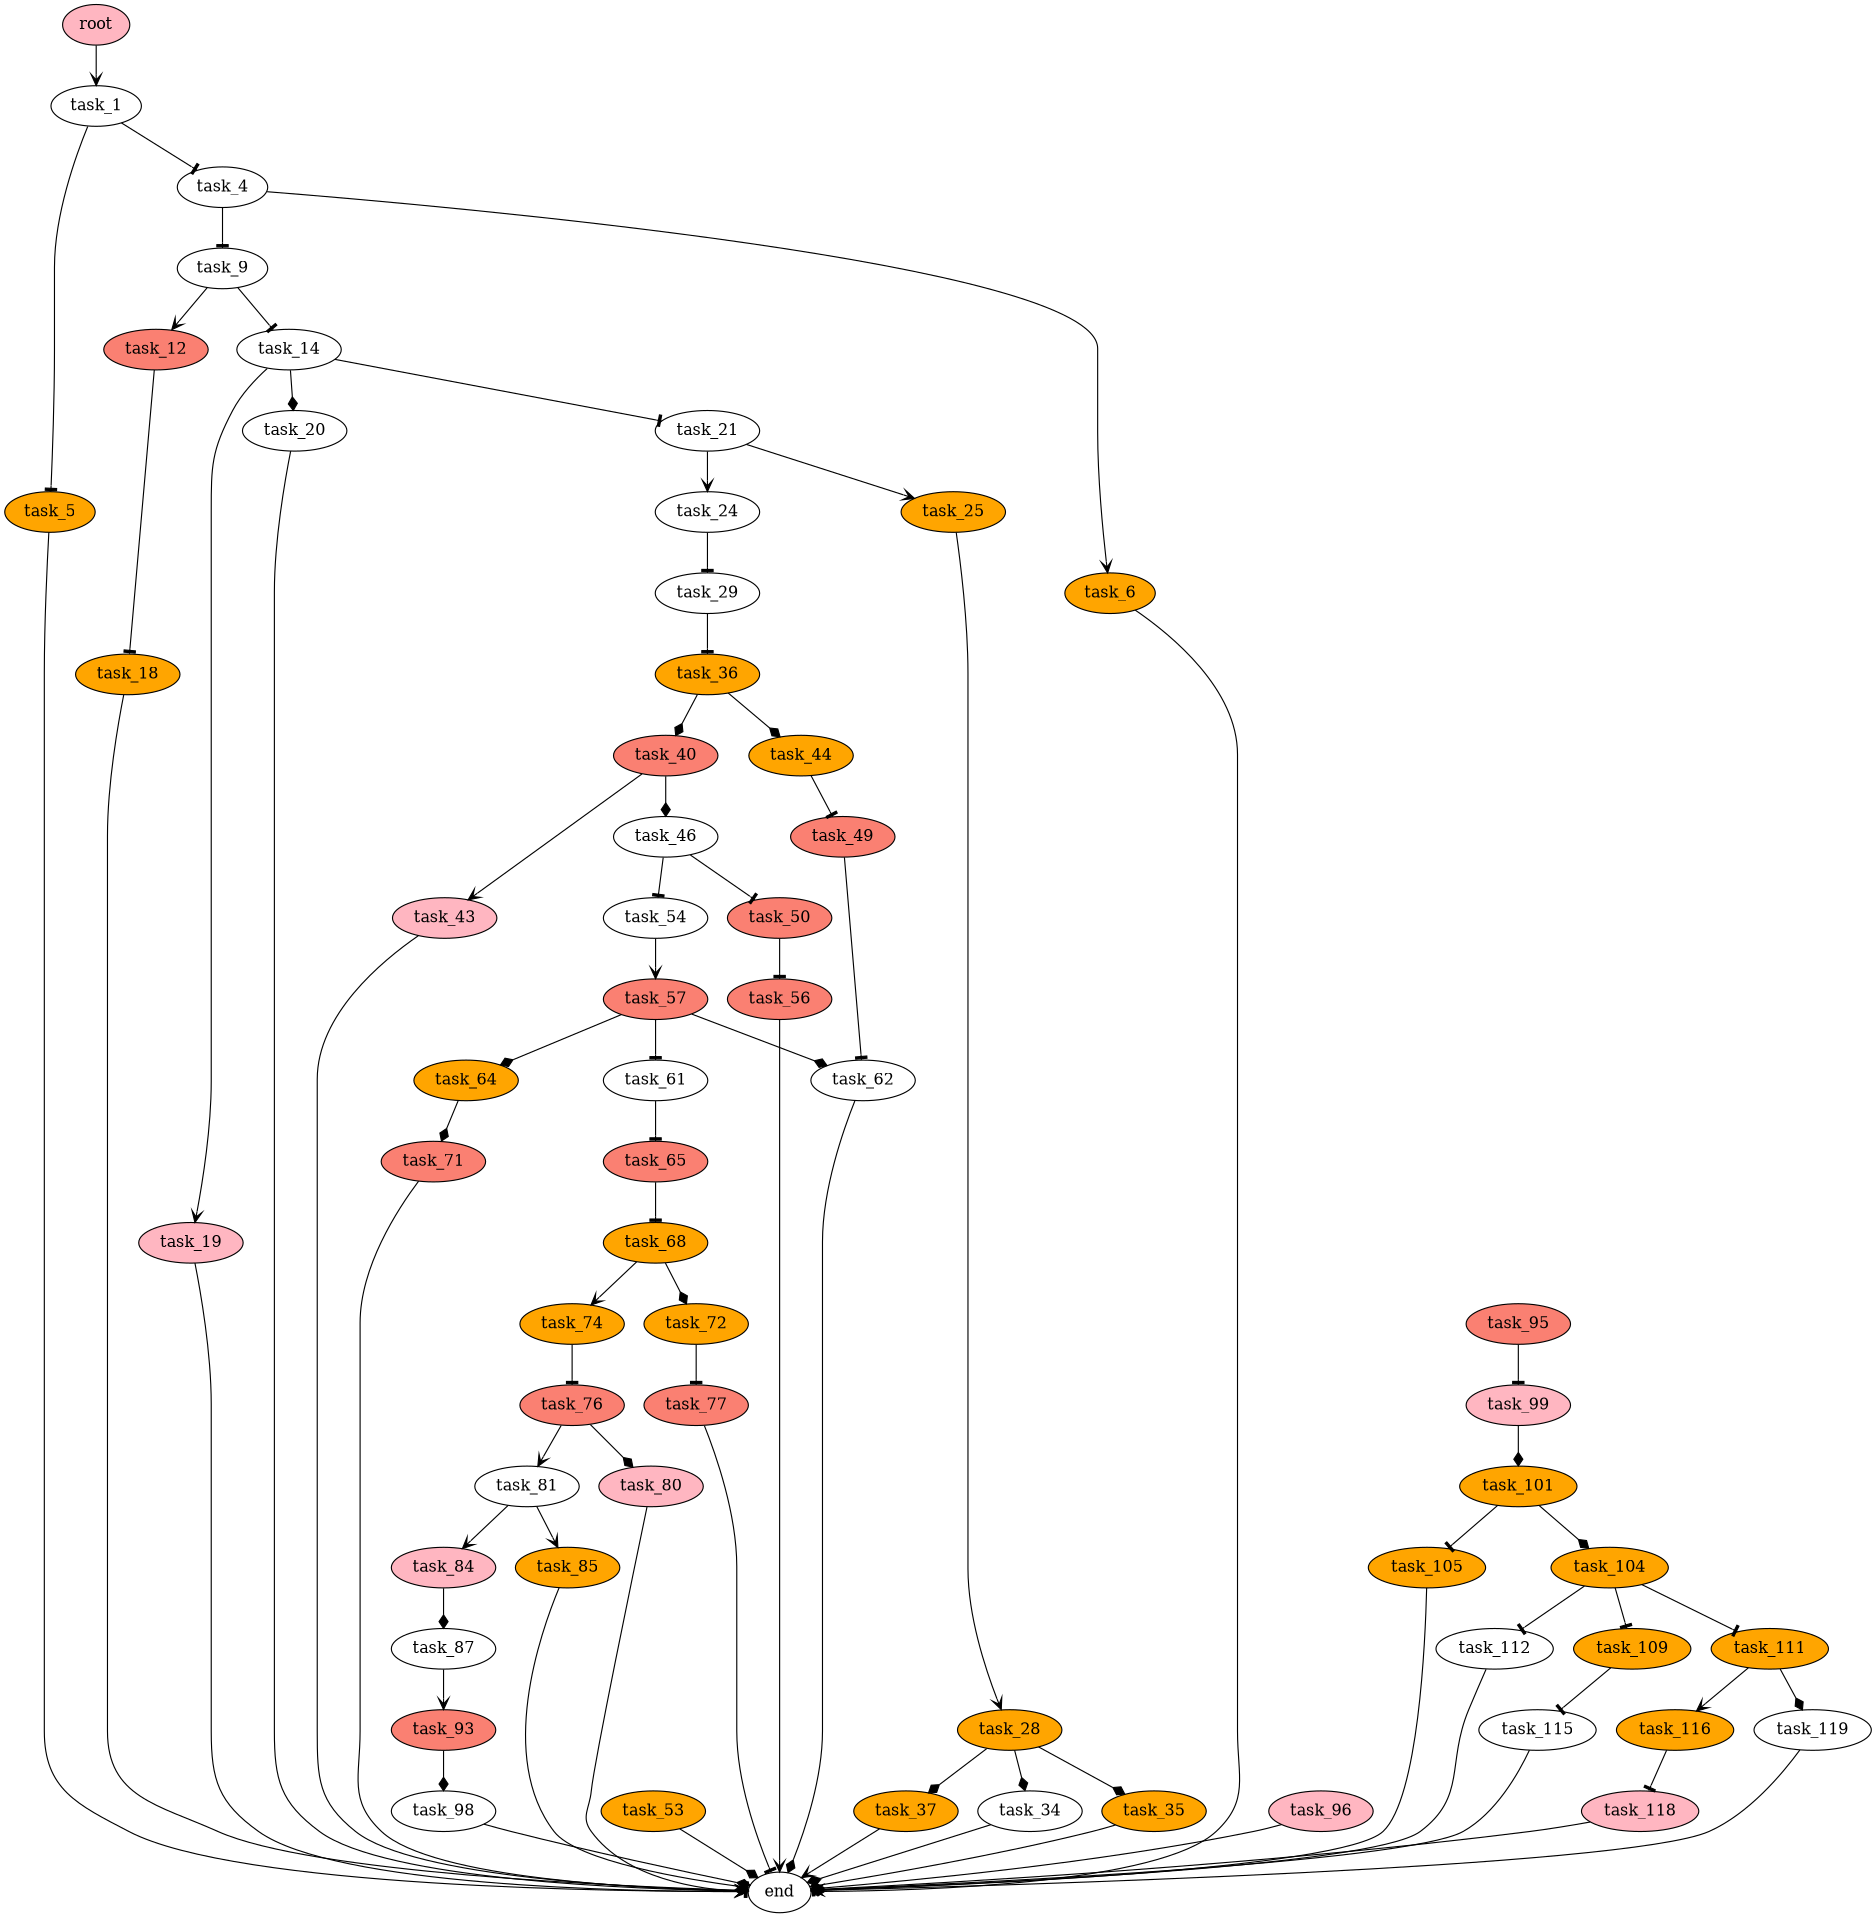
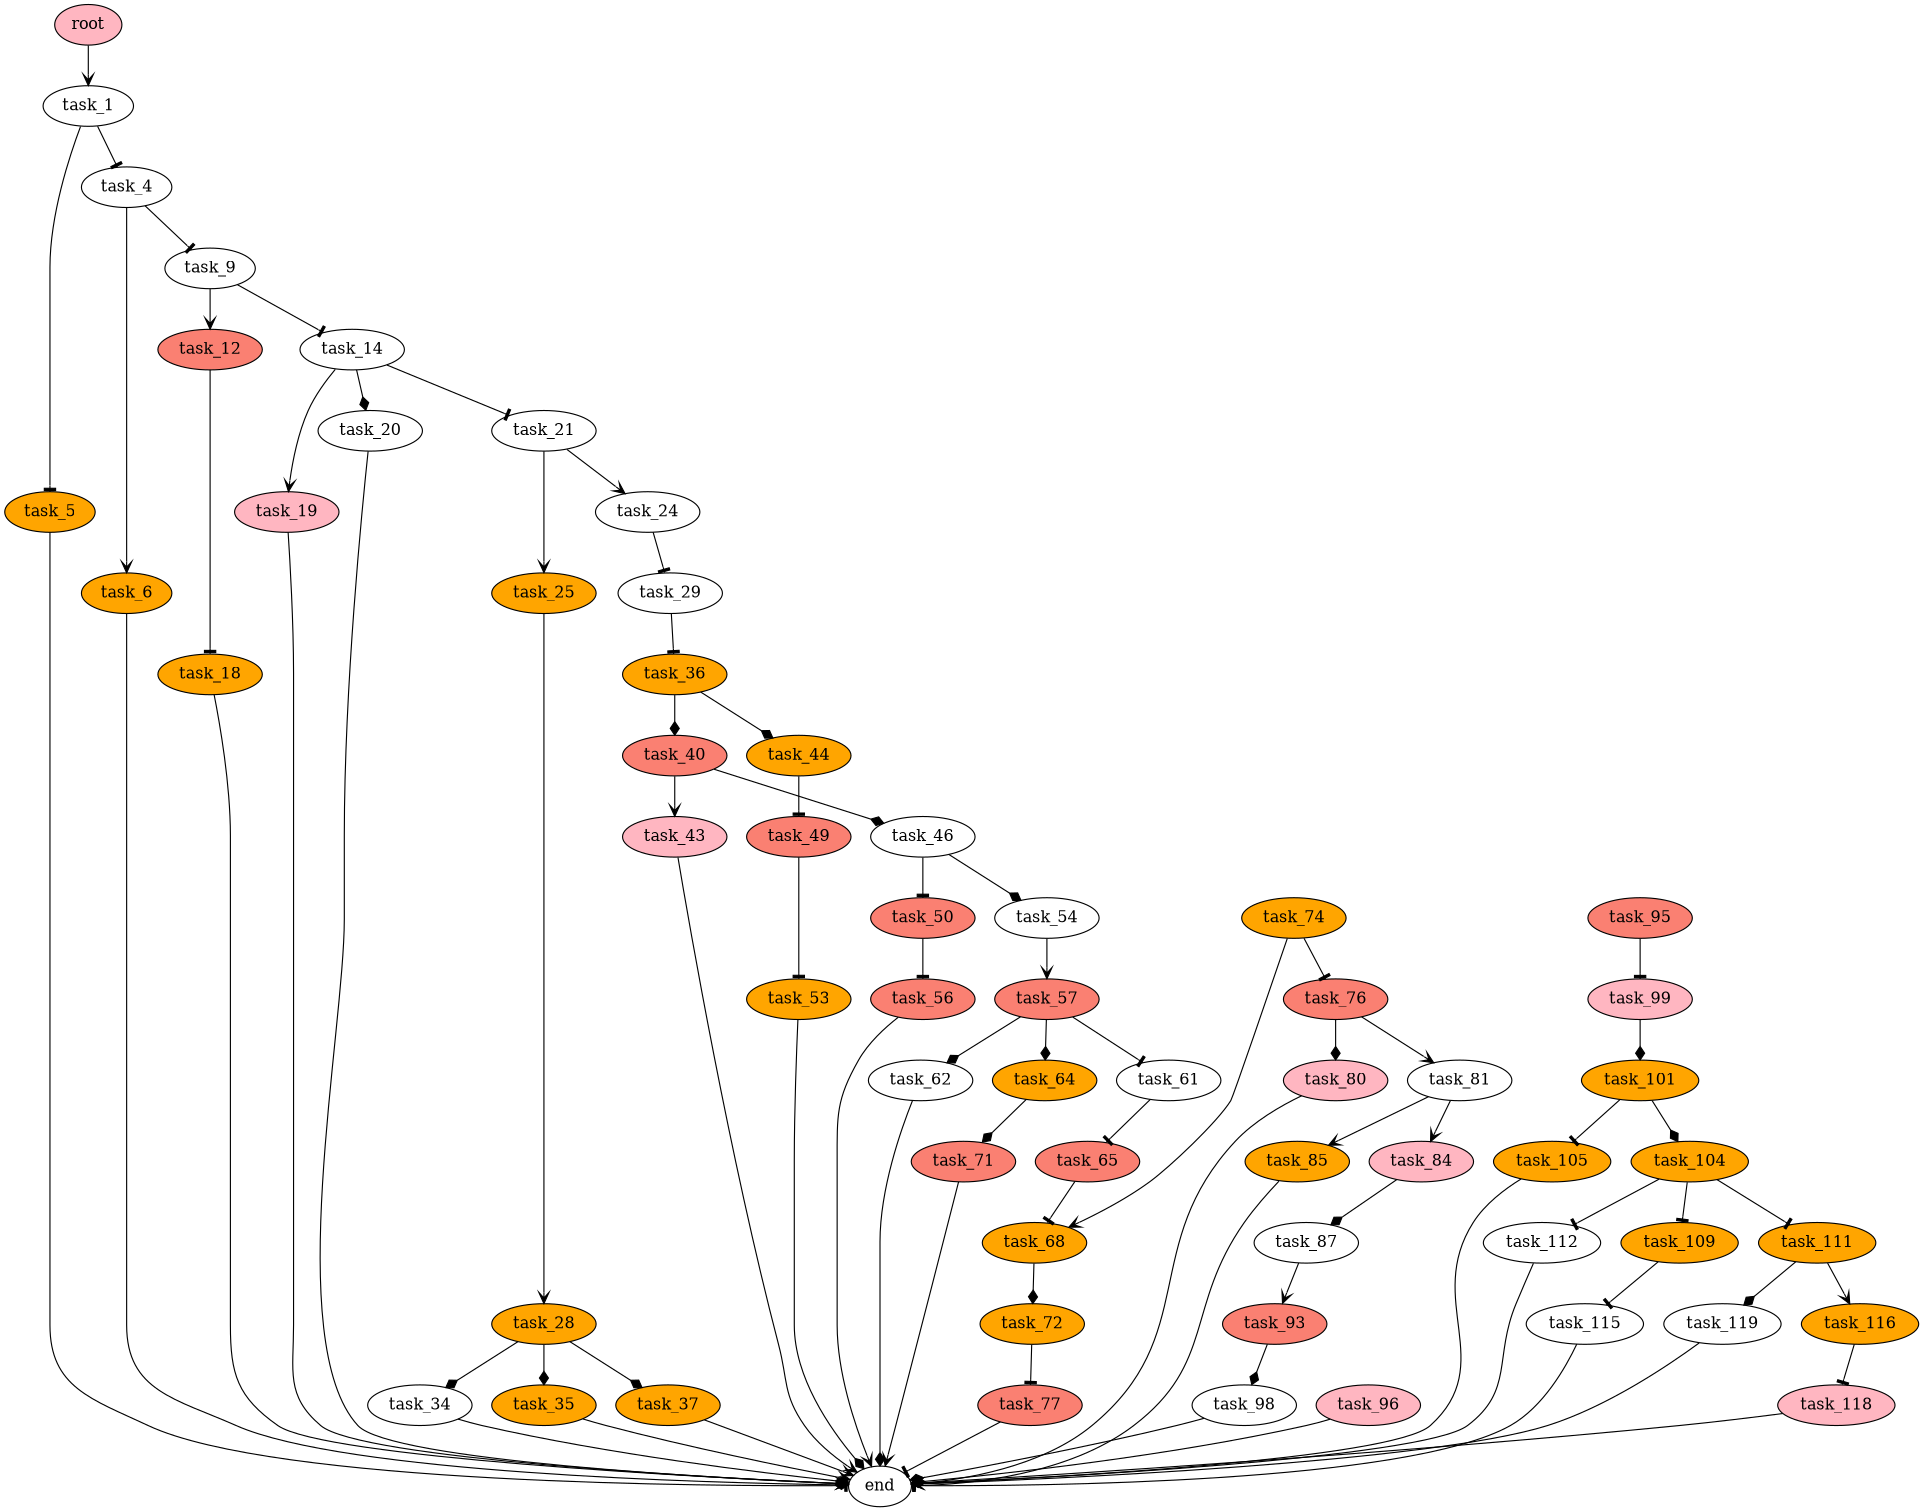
edge "task_46" -> "task_54": arrowhead tee -> diamond
edge "task_49" -> "task_62": now "task_49" -> "task_53"
edge "task_68" -> "task_74": reversed
